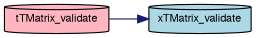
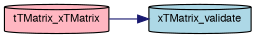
node "tTMatrix_validate": label "tTMatrix_validate" -> "tTMatrix_xTMatrix"
